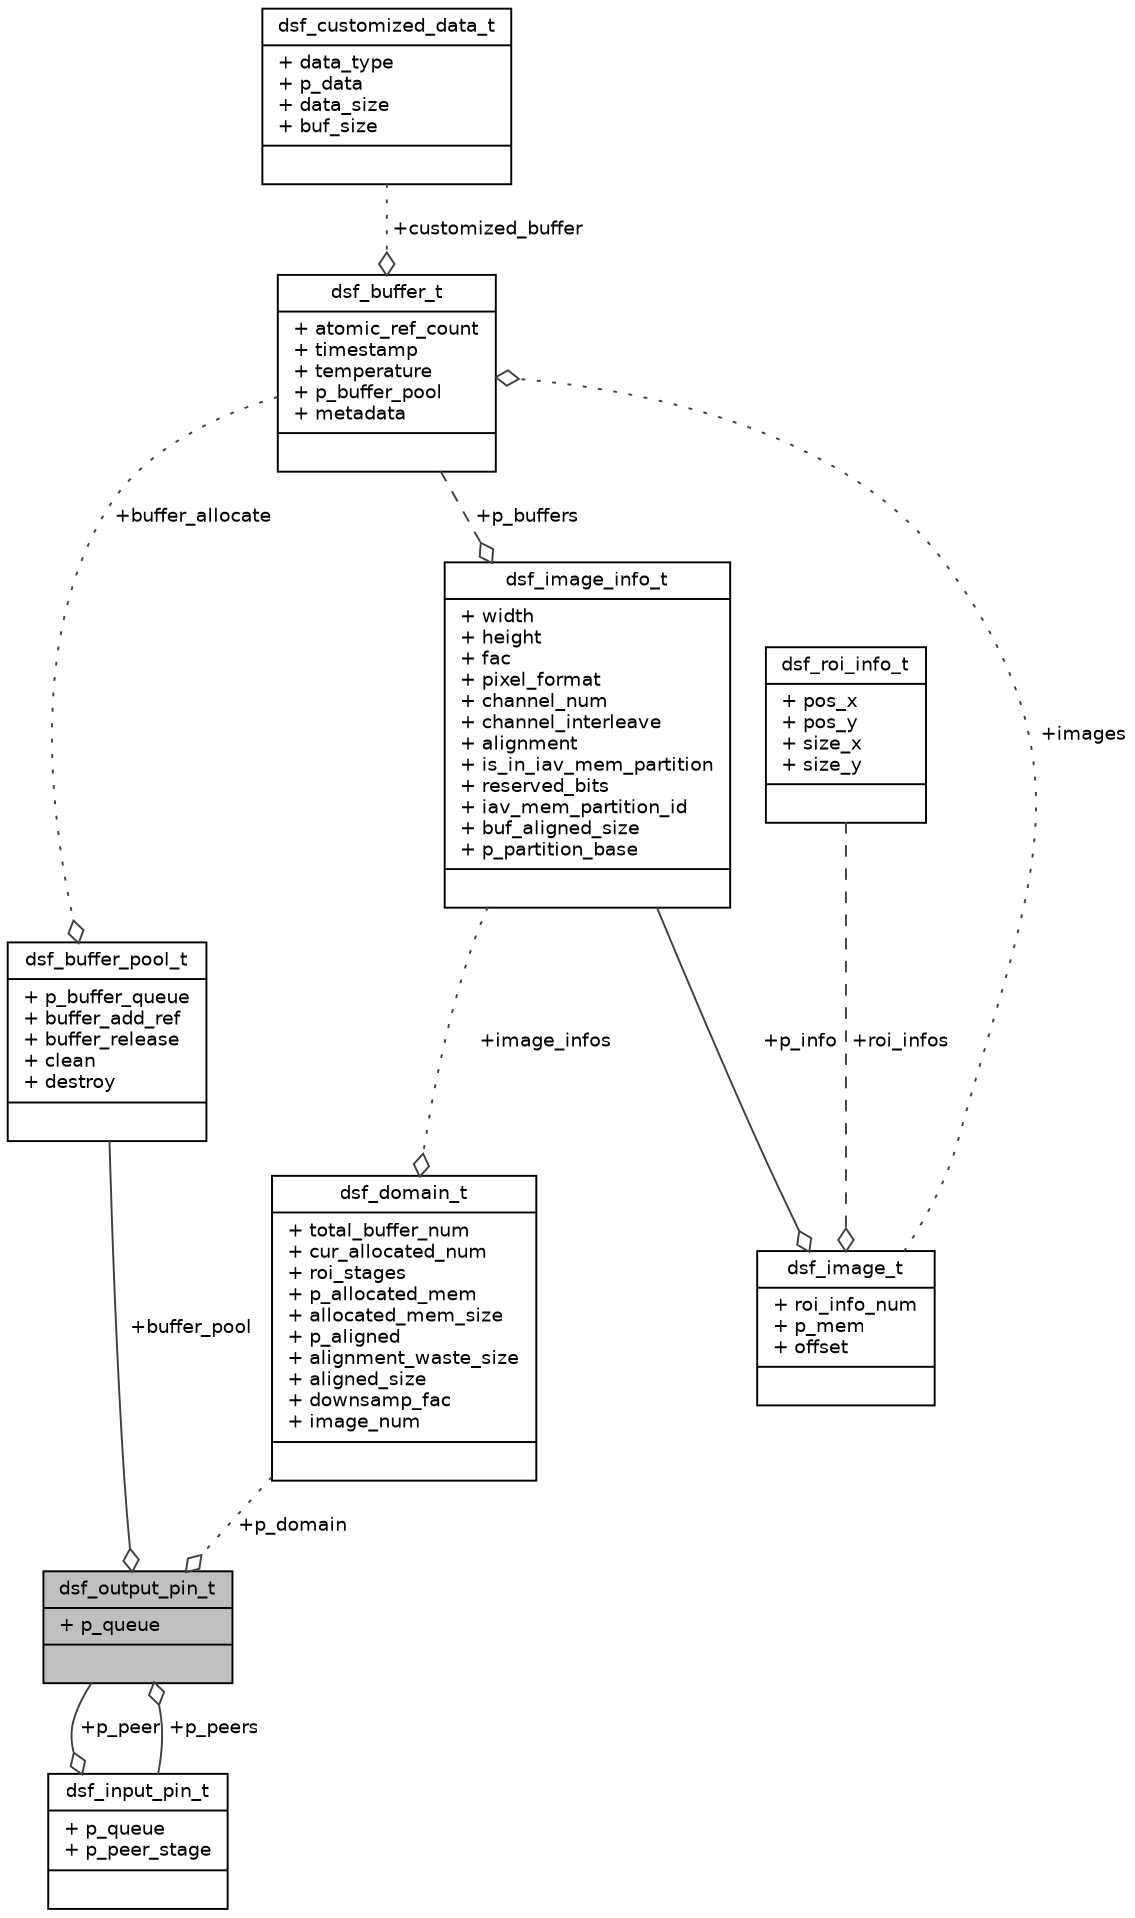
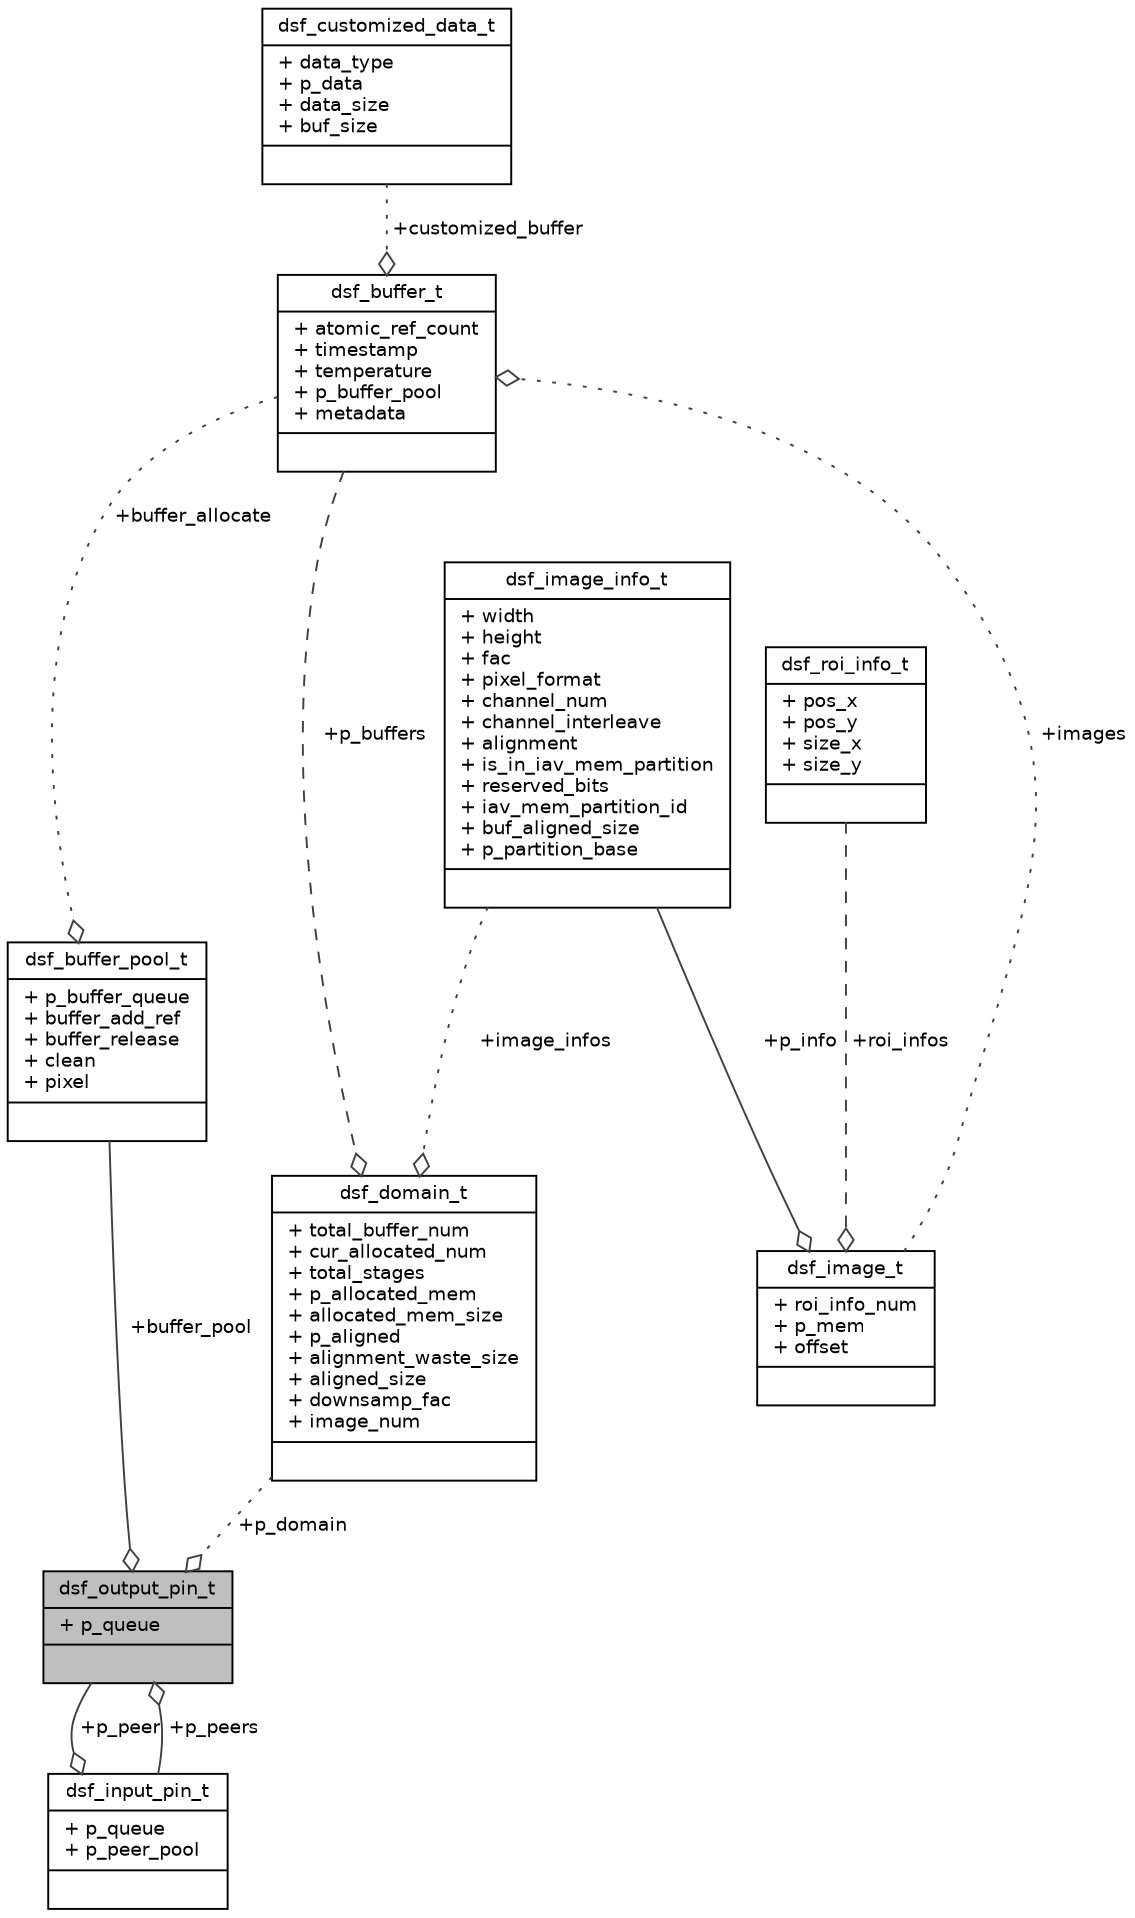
edge "dsf_buffer_t" -> "dsf_image_info_t": now "dsf_buffer_t" -> "dsf_domain_t"
node "dsf_buffer_pool_t": text "+ destroy" -> "+ pixel"
node "dsf_domain_t": text "+ roi_stages" -> "+ total_stages"
node "dsf_input_pin_t": text "+ p_peer_stage" -> "+ p_peer_pool"
